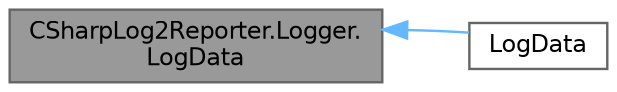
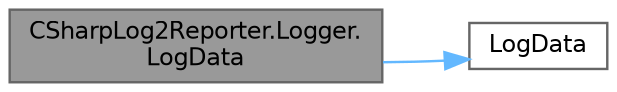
edge "LogData" -> "CSharpLog2Reporter.Logger. LogData": reversed
